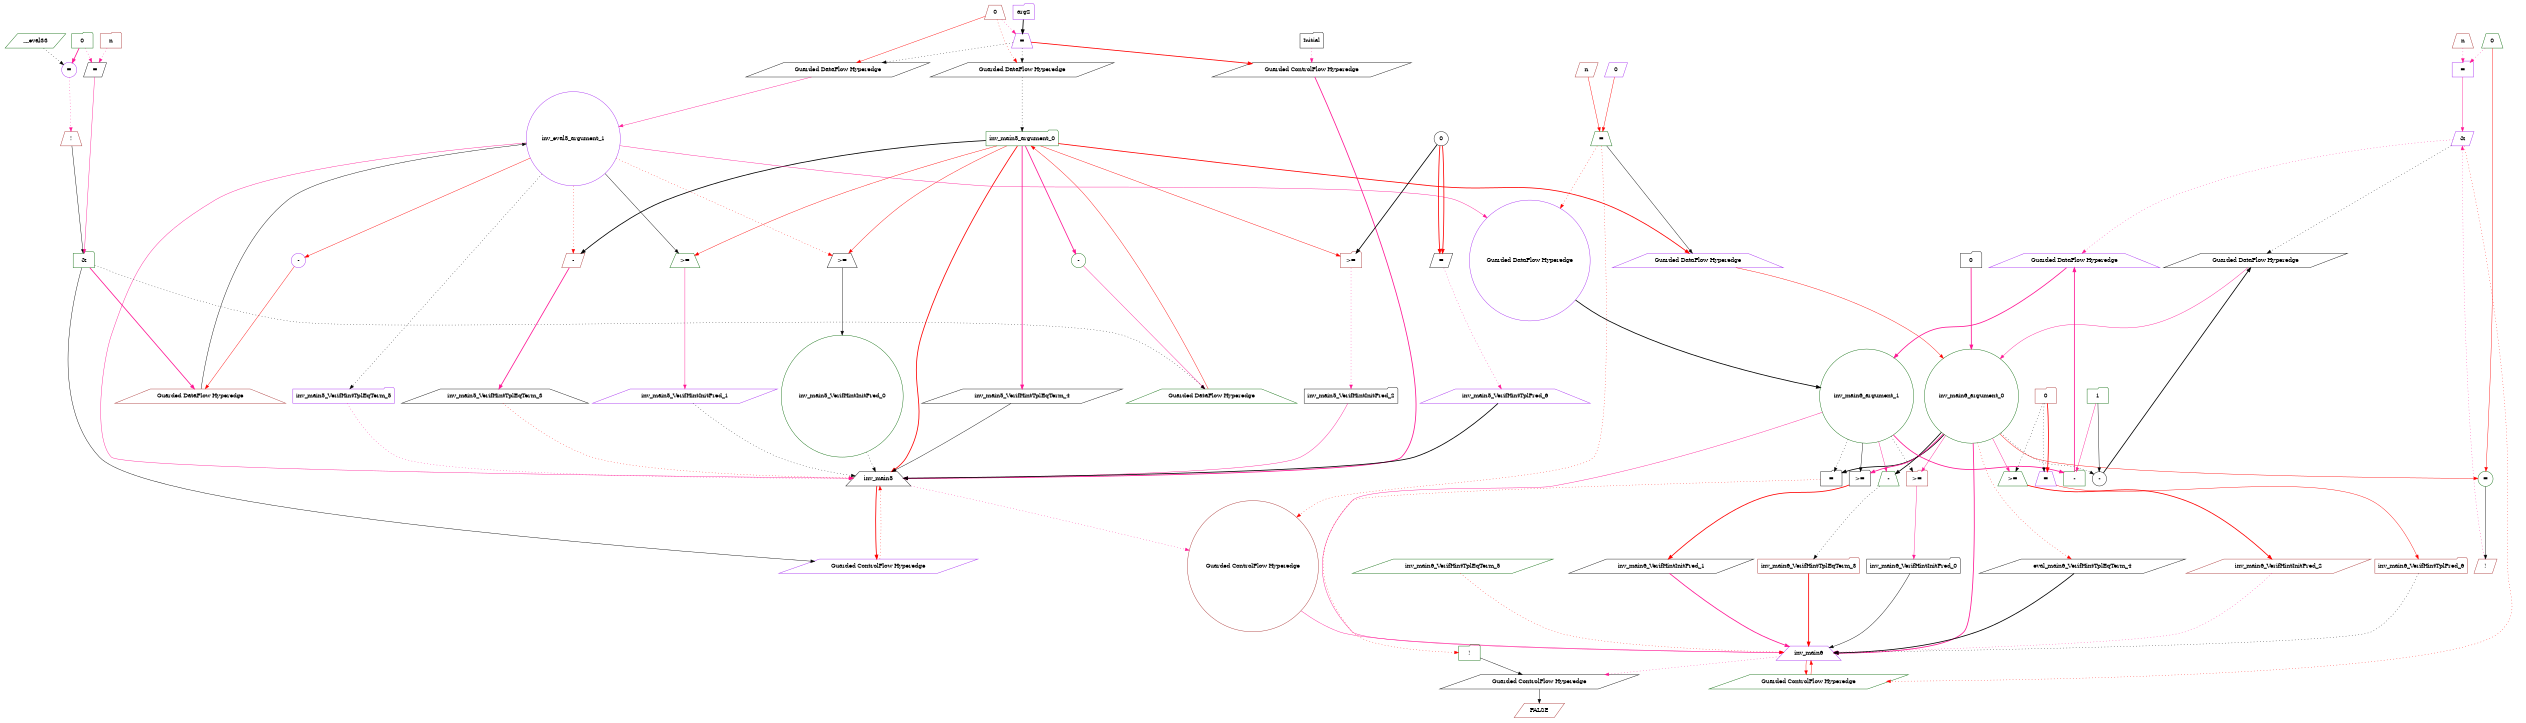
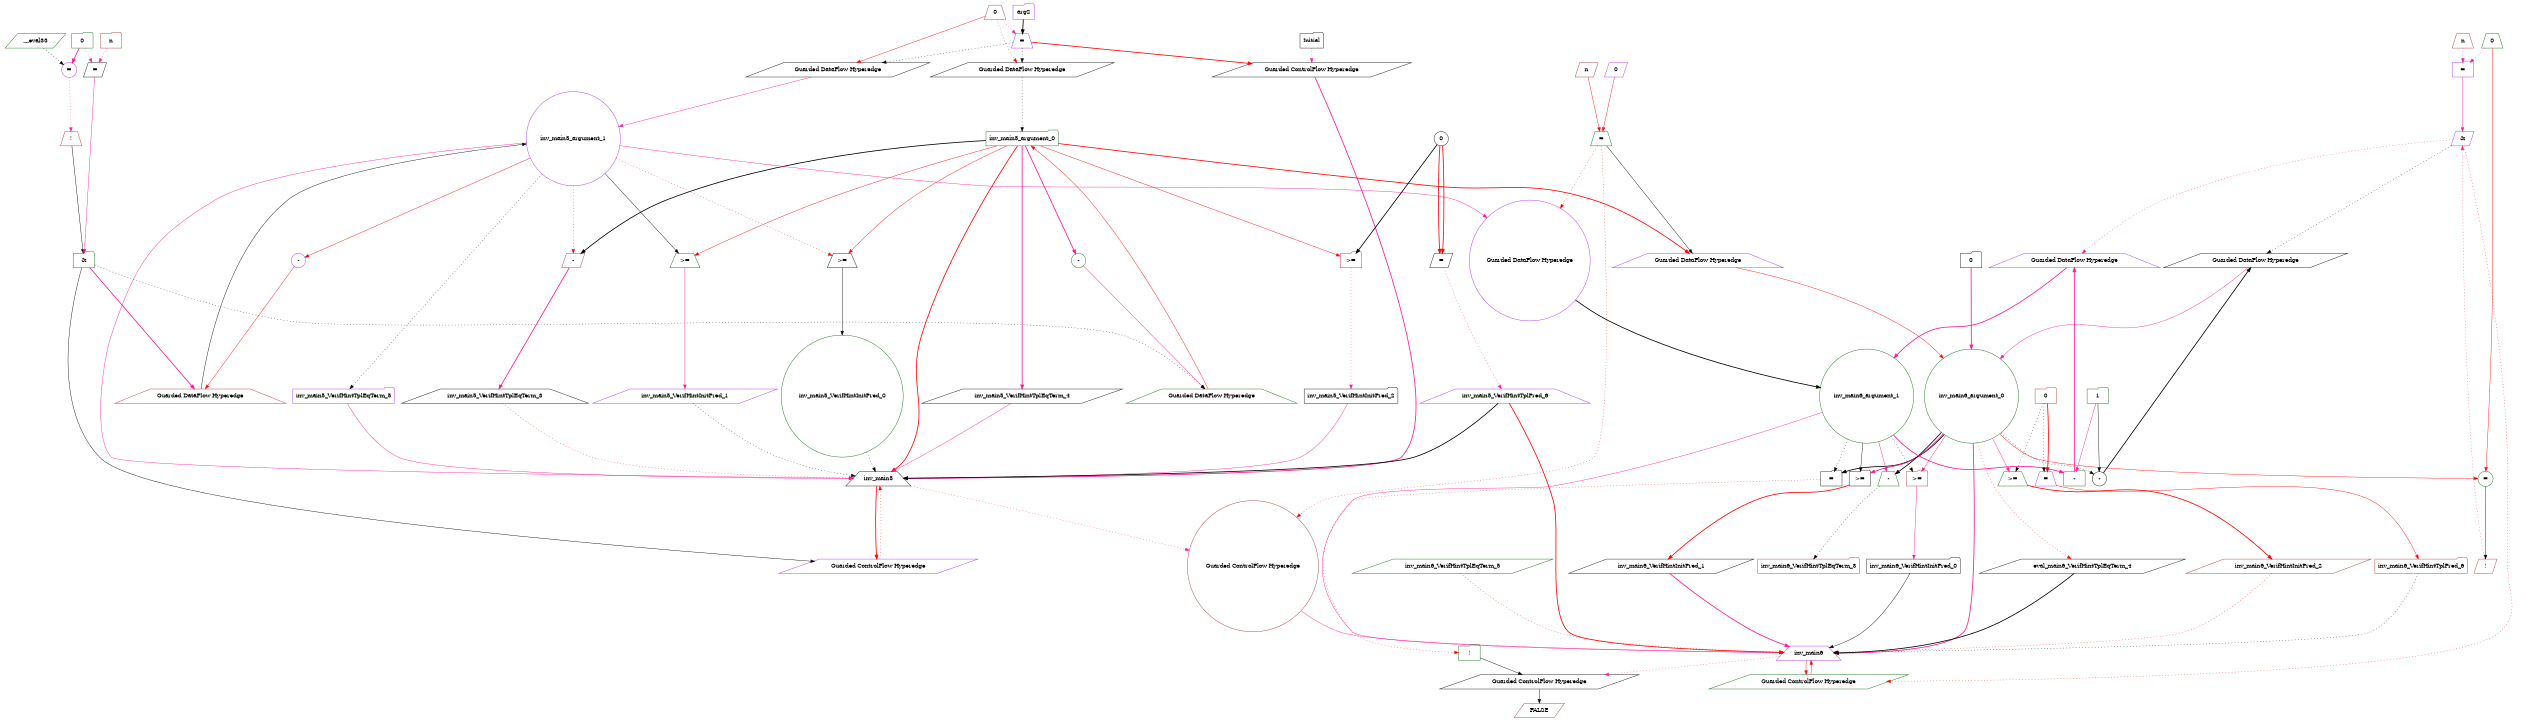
node "inv_eval5_argument_1": label "inv_eval5_argument_1" -> "inv_main5_argument_1"
edge "inv_main5_VerifHintTplEqTerm_4" -> "inv_main5": color black -> deeppink
edge "inv_main5_VerifHintTplEqTerm_5" -> "inv_main5": style dotted -> solid
edge "inv_main6_VerifHintTplEqTerm_3" -> "inv_main6": now "inv_main5_VerifHintTplPred_6" -> "inv_main6"
edge "inv_main6_VerifHintInitPred_2" -> "inv_main6": color deeppink -> red
